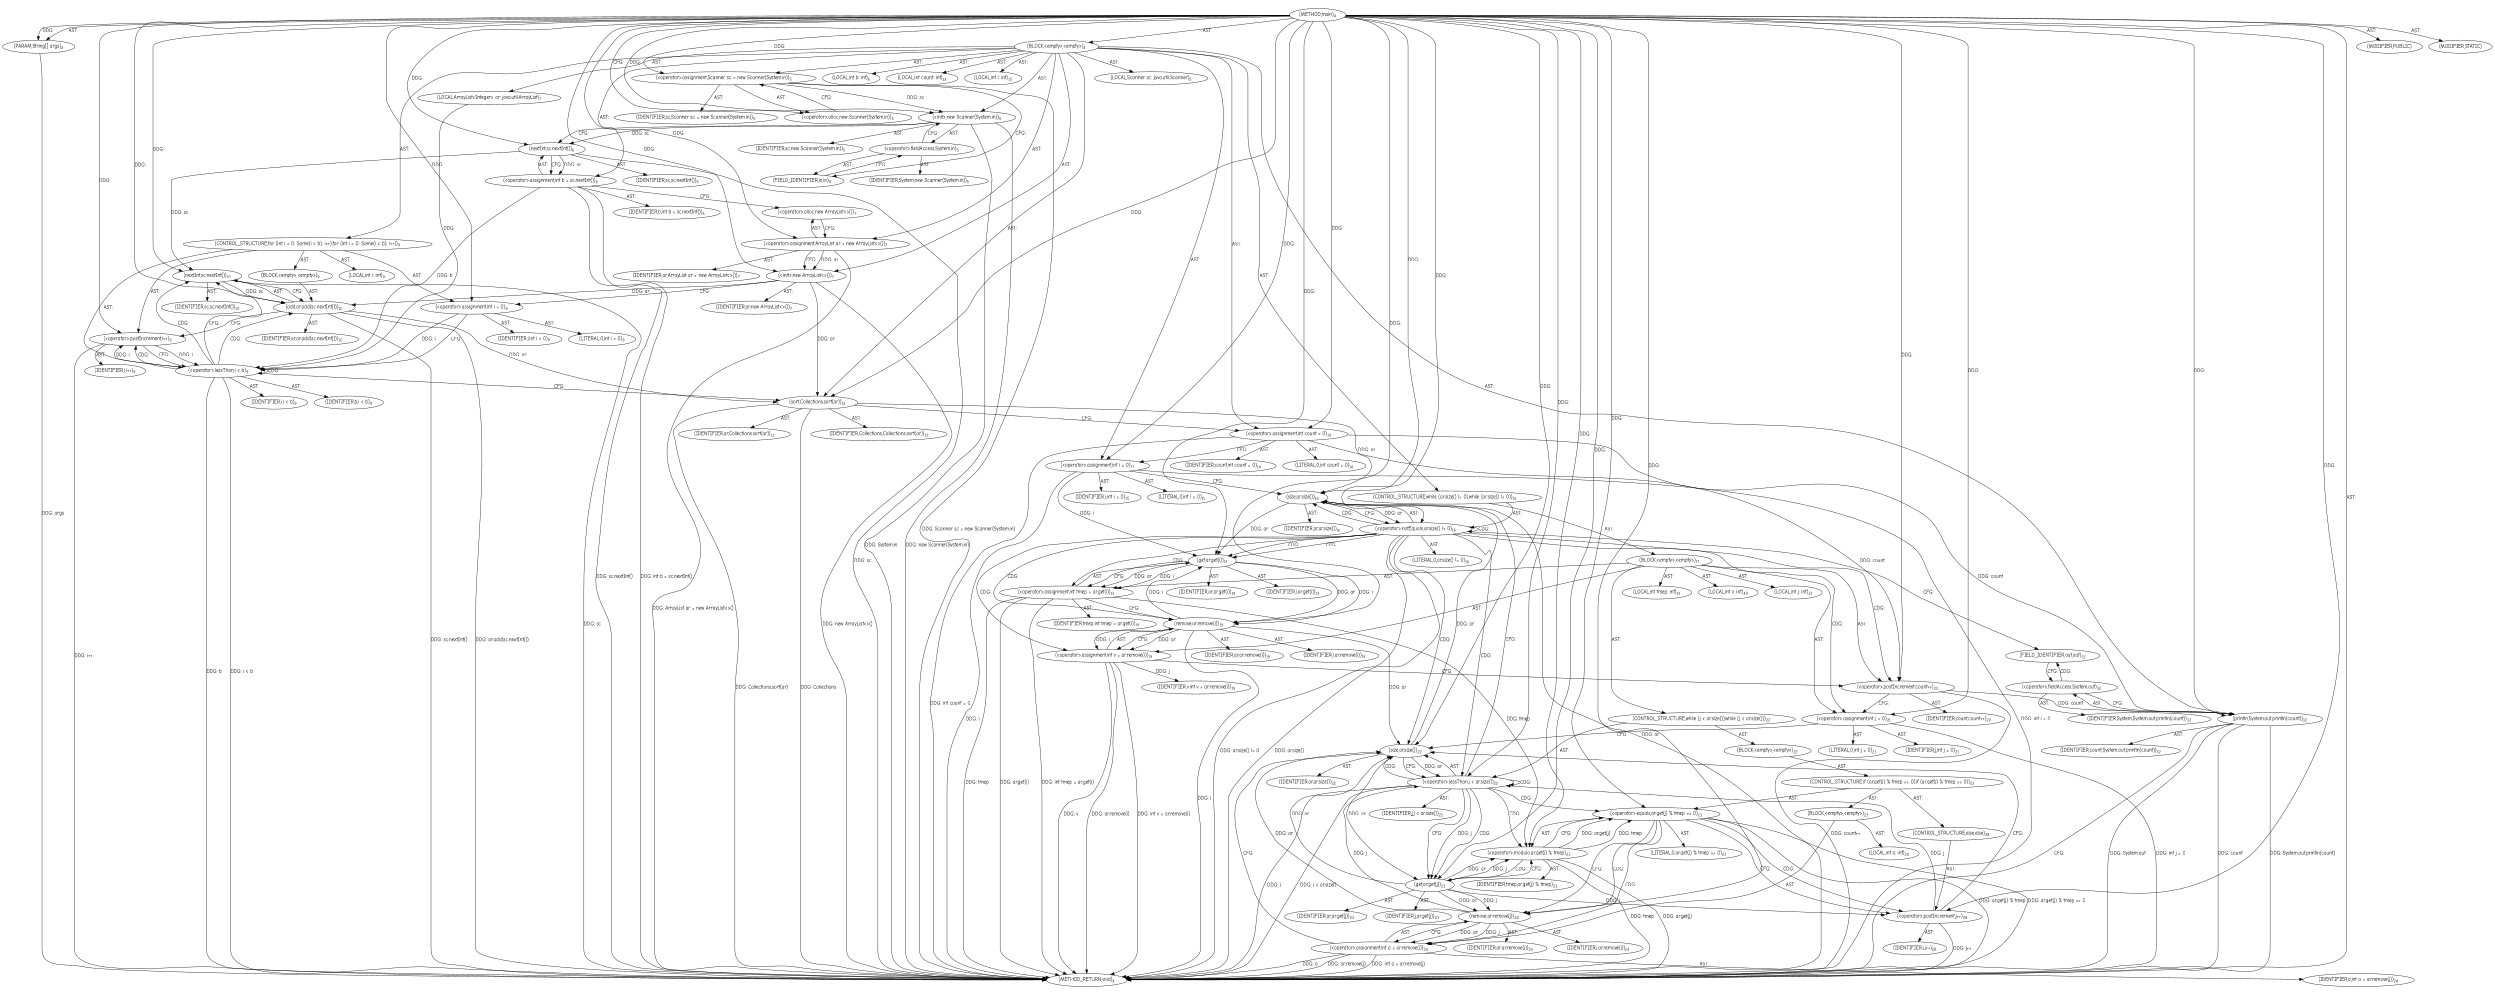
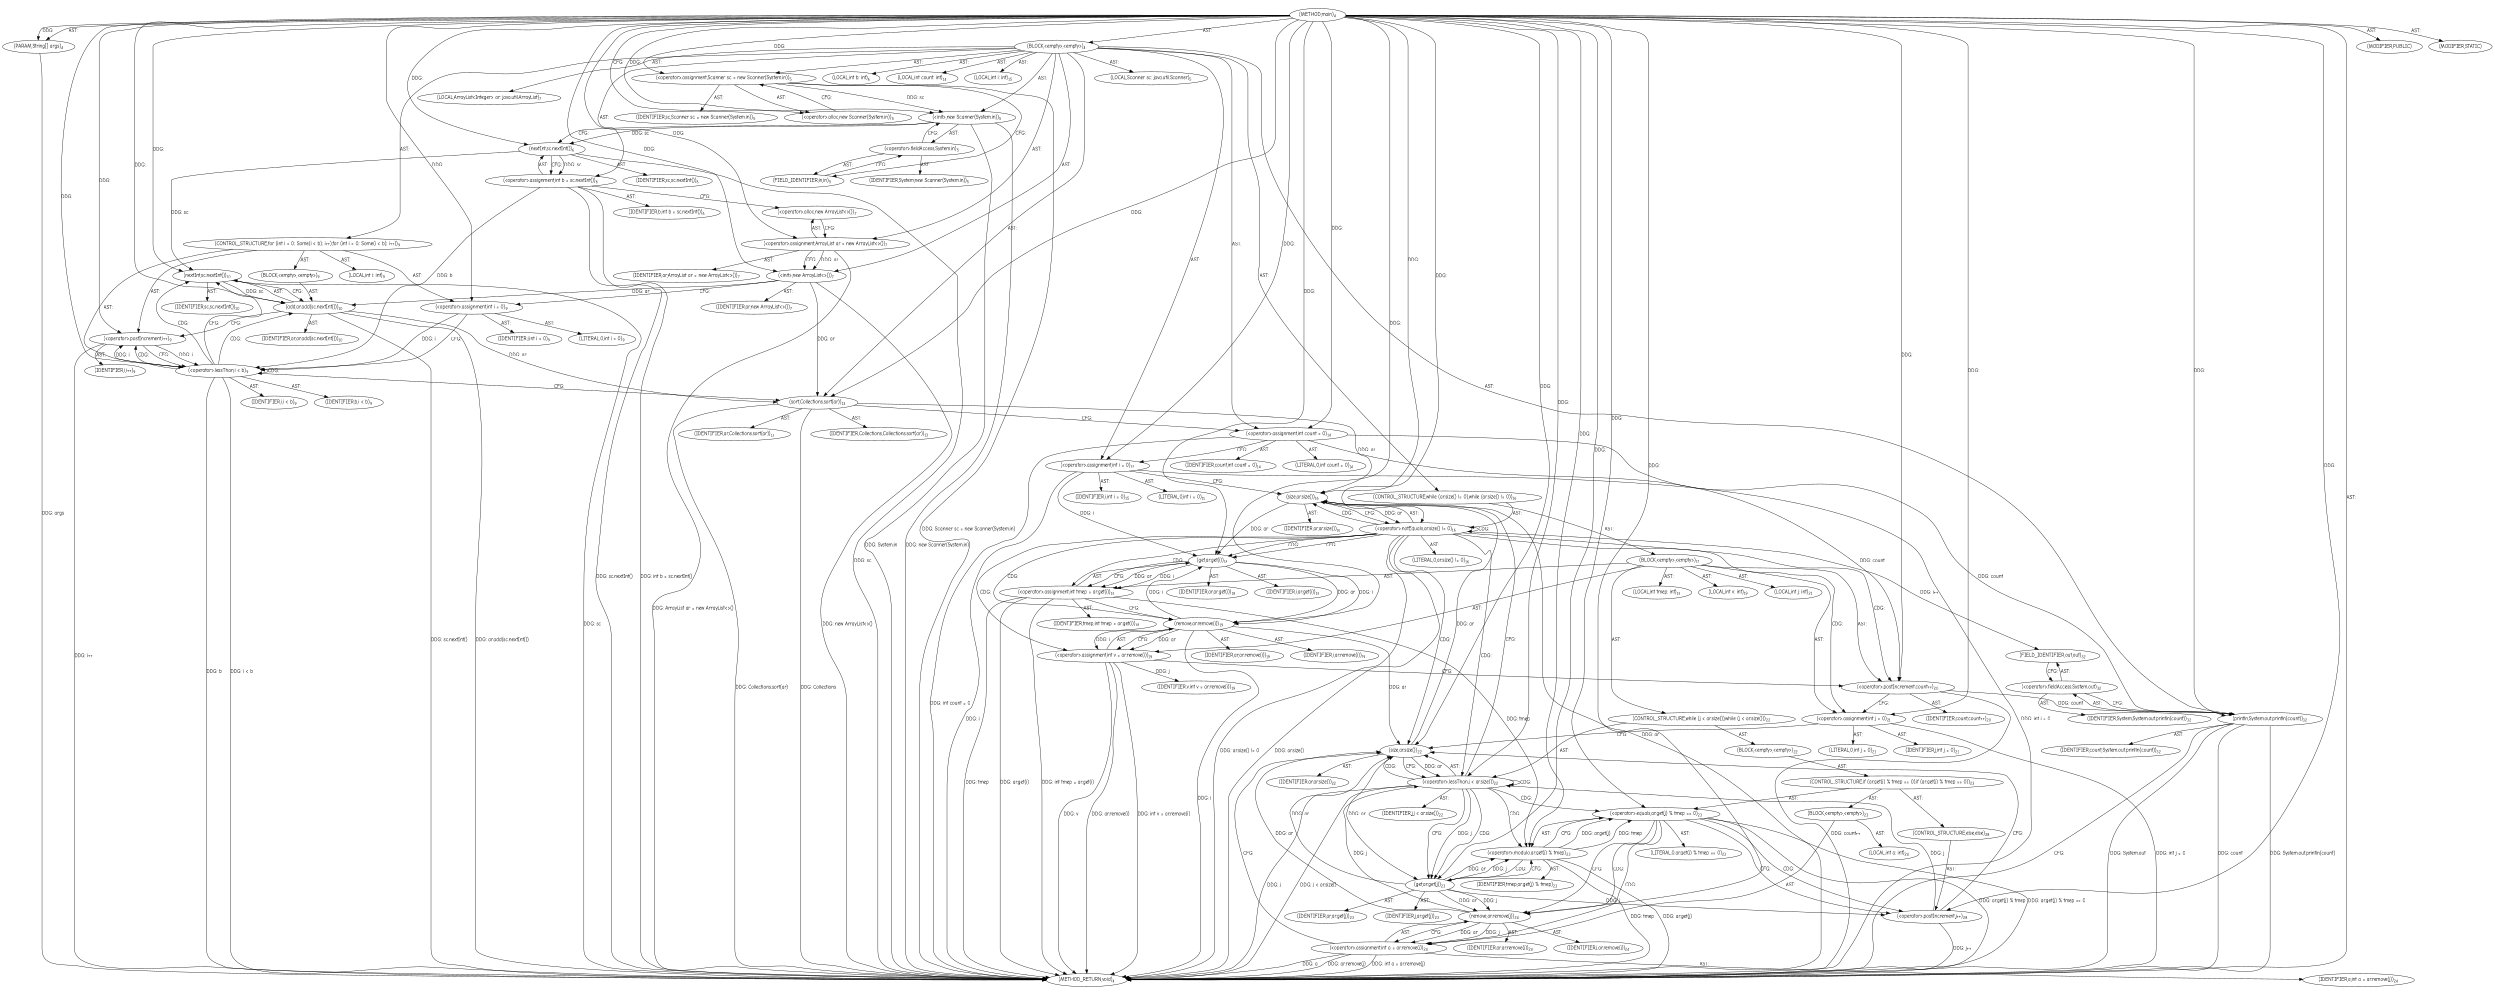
node "(IDENTIFIER,sc,new Scanner(System.in))": removed
edge "(LOCAL,ArrayList<Integer> ar: java.util.ArrayList)" -> "(<operator>.lessThan,i < b)": now "(METHOD,main)" -> "(<operator>.lessThan,i < b)"
node "(LOCAL,int v: int)": text "49" -> "19"
edge "(<operator>.notEquals,ar.size() != 0)" -> "(FIELD_IDENTIFIER,out,out)": label "CFG: " -> "DDG: i++"
edge "(<operator>.fieldAccess,System.out)" -> "(FIELD_IDENTIFIER,out,out)": label "CDG: " -> "AST: "
node "(IDENTIFIER,j,j++)": removed
